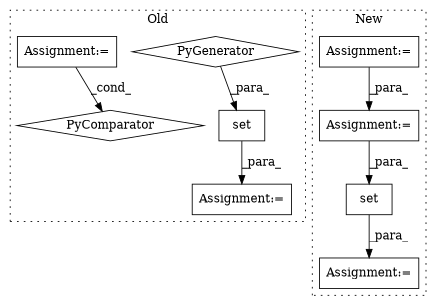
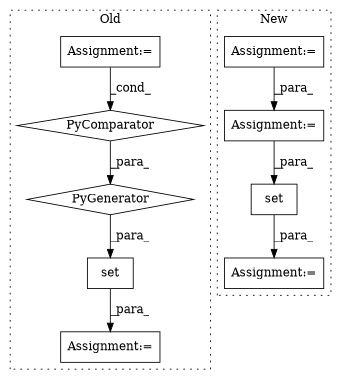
edge "PyComparator" -> "PyGenerator": added, label "_para_"
